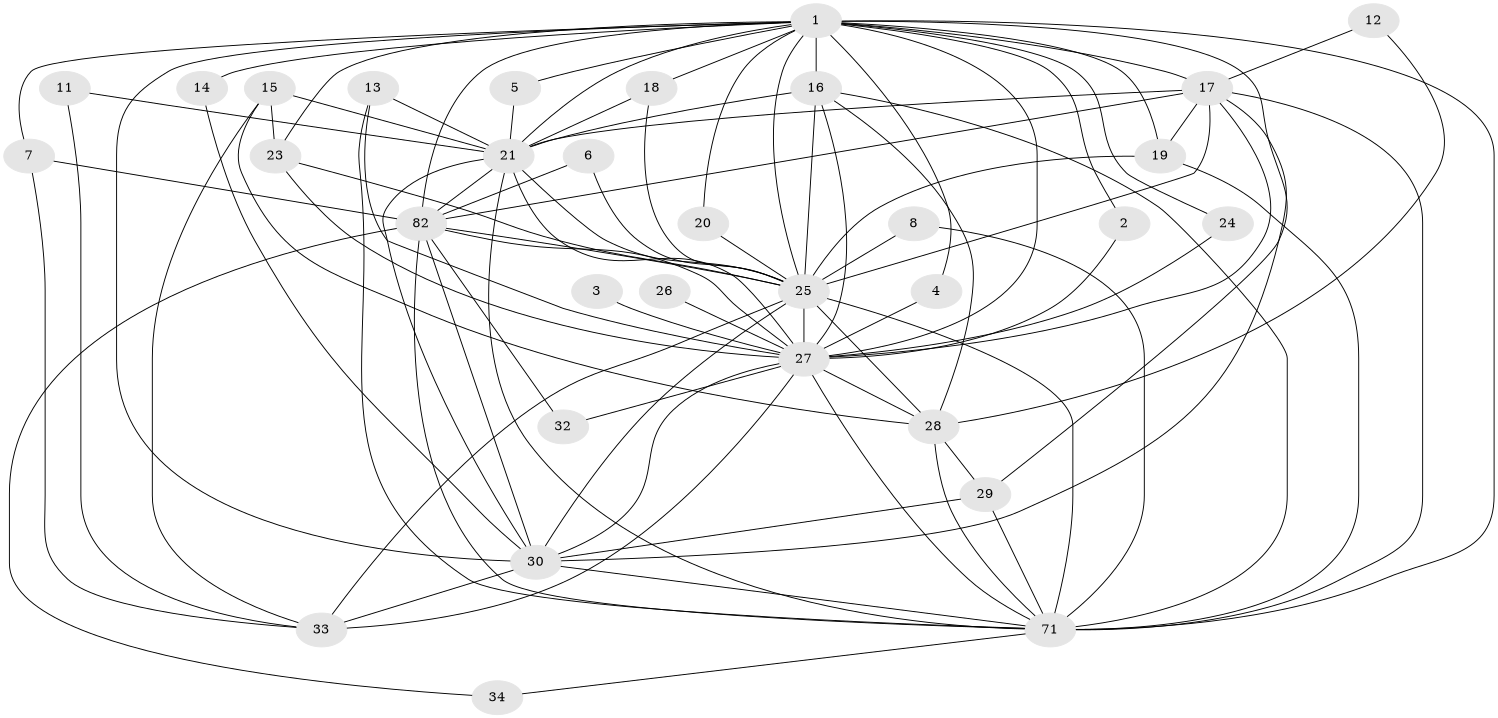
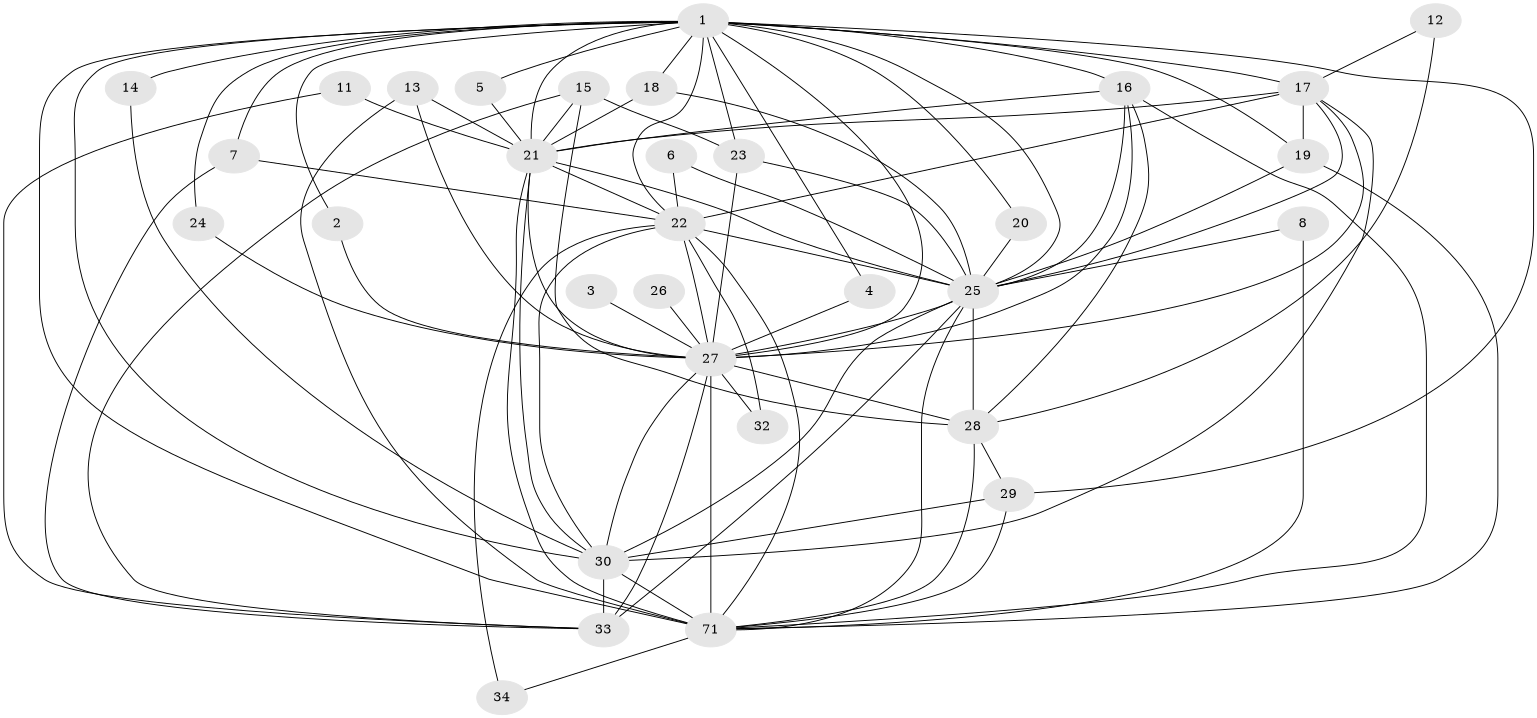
node "82": label "82" -> "22"
edge "17" -- "71": removed
